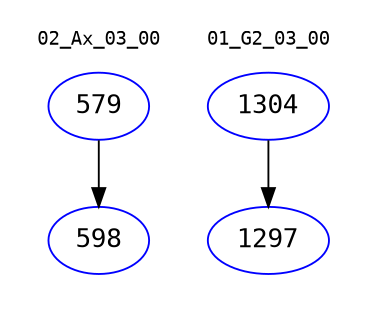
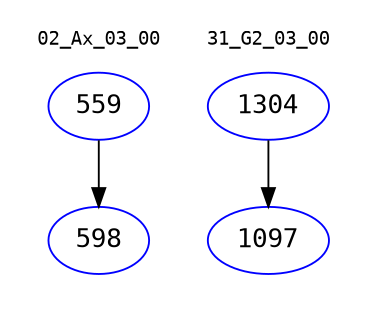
cluster "01_G2_03_00": label "01_G2_03_00" -> "31_G2_03_00"
node "579": label "579" -> "559"
node "1297": label "1297" -> "1097"
